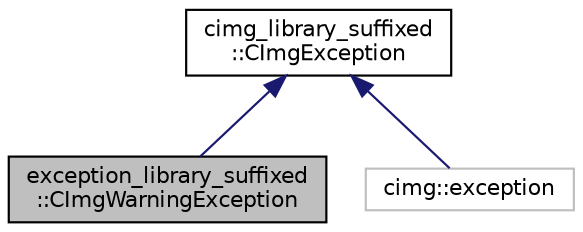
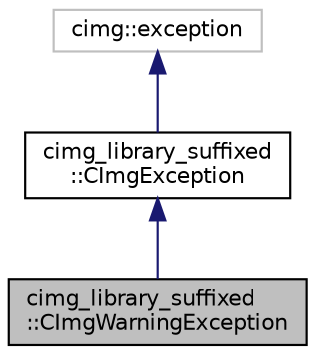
edge "cimg::exception" -> "cimg_library_suffixed ::CImgException": reversed
node "exception_library_suffixed ::CImgWarningException": label "exception_library_suffixed ::CImgWarningException" -> "cimg_library_suffixed ::CImgWarningException"
